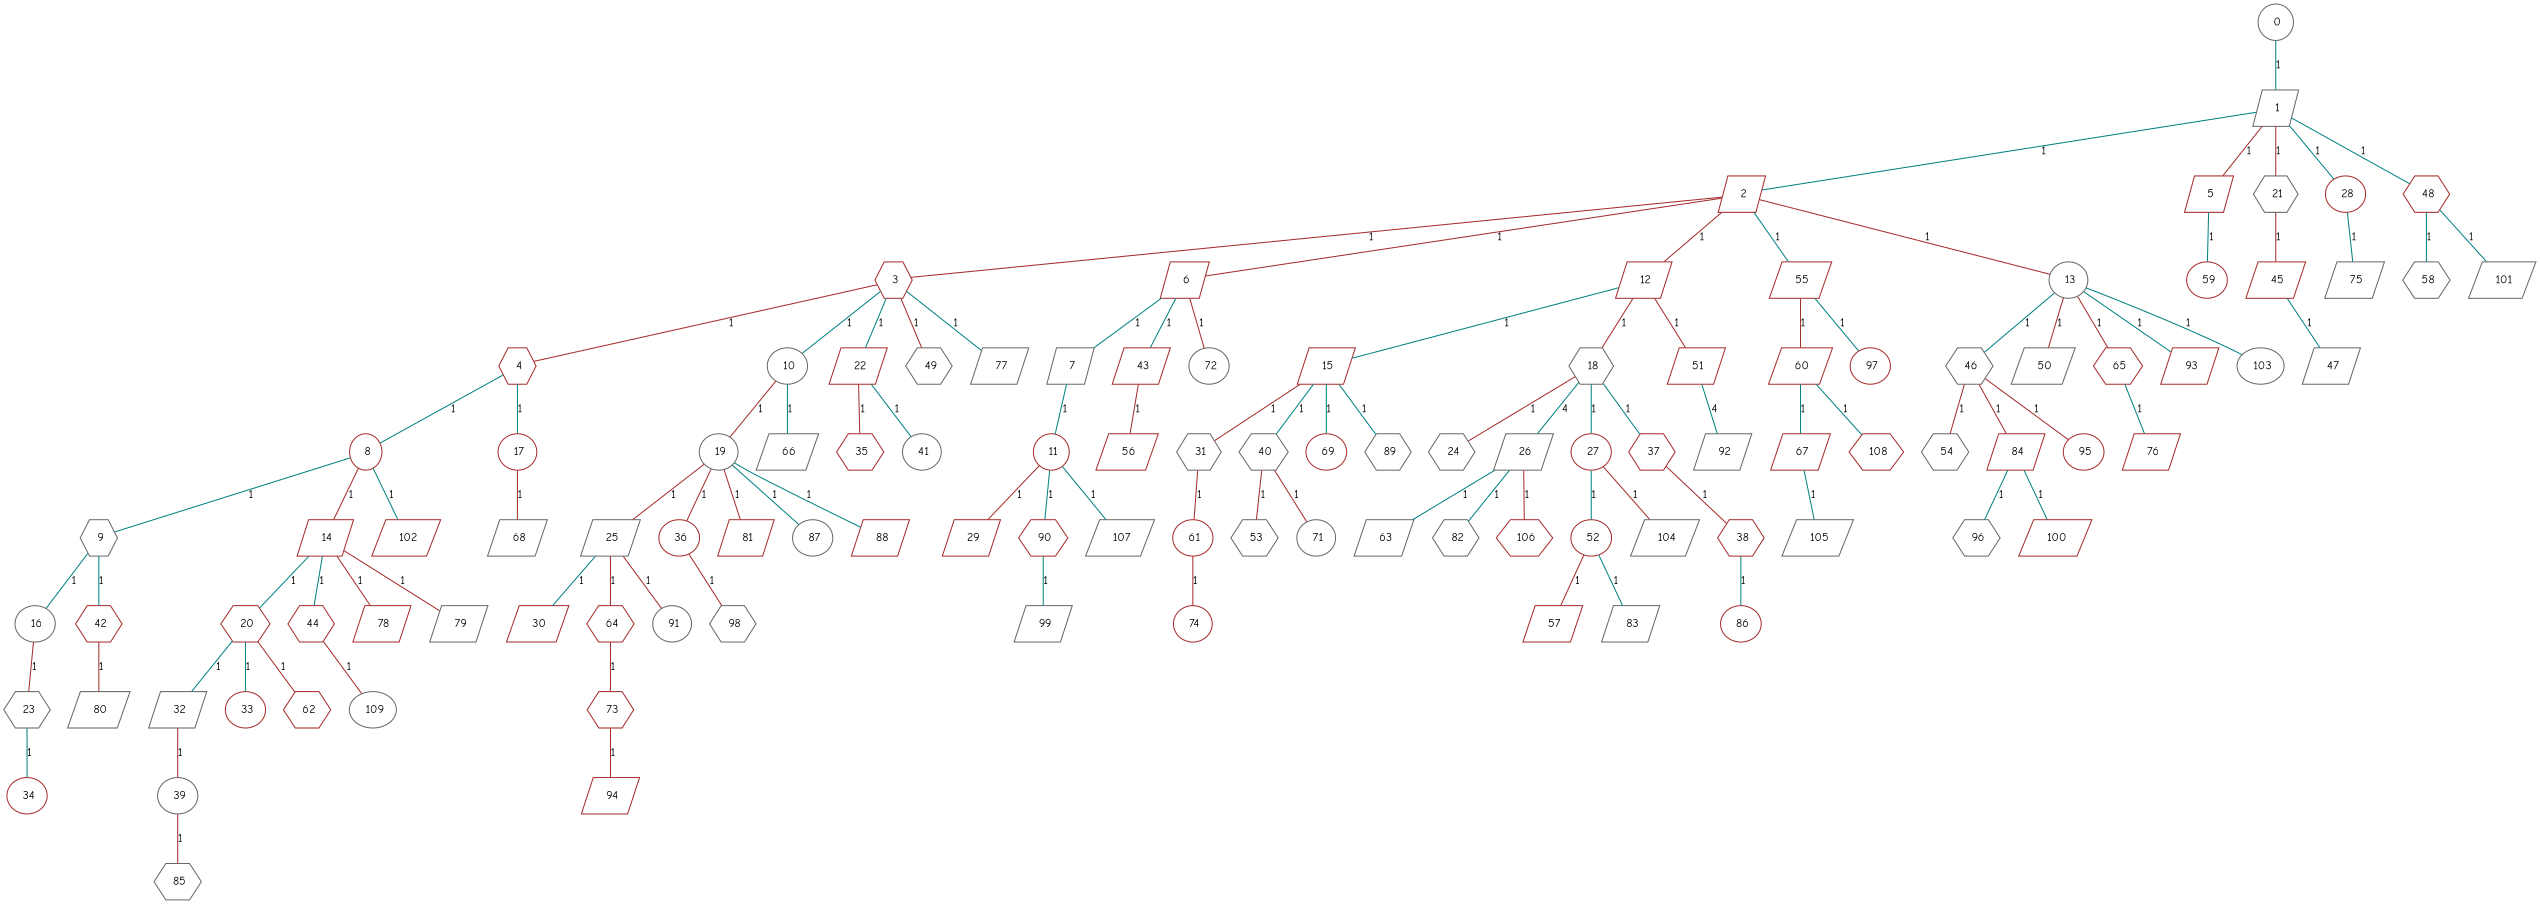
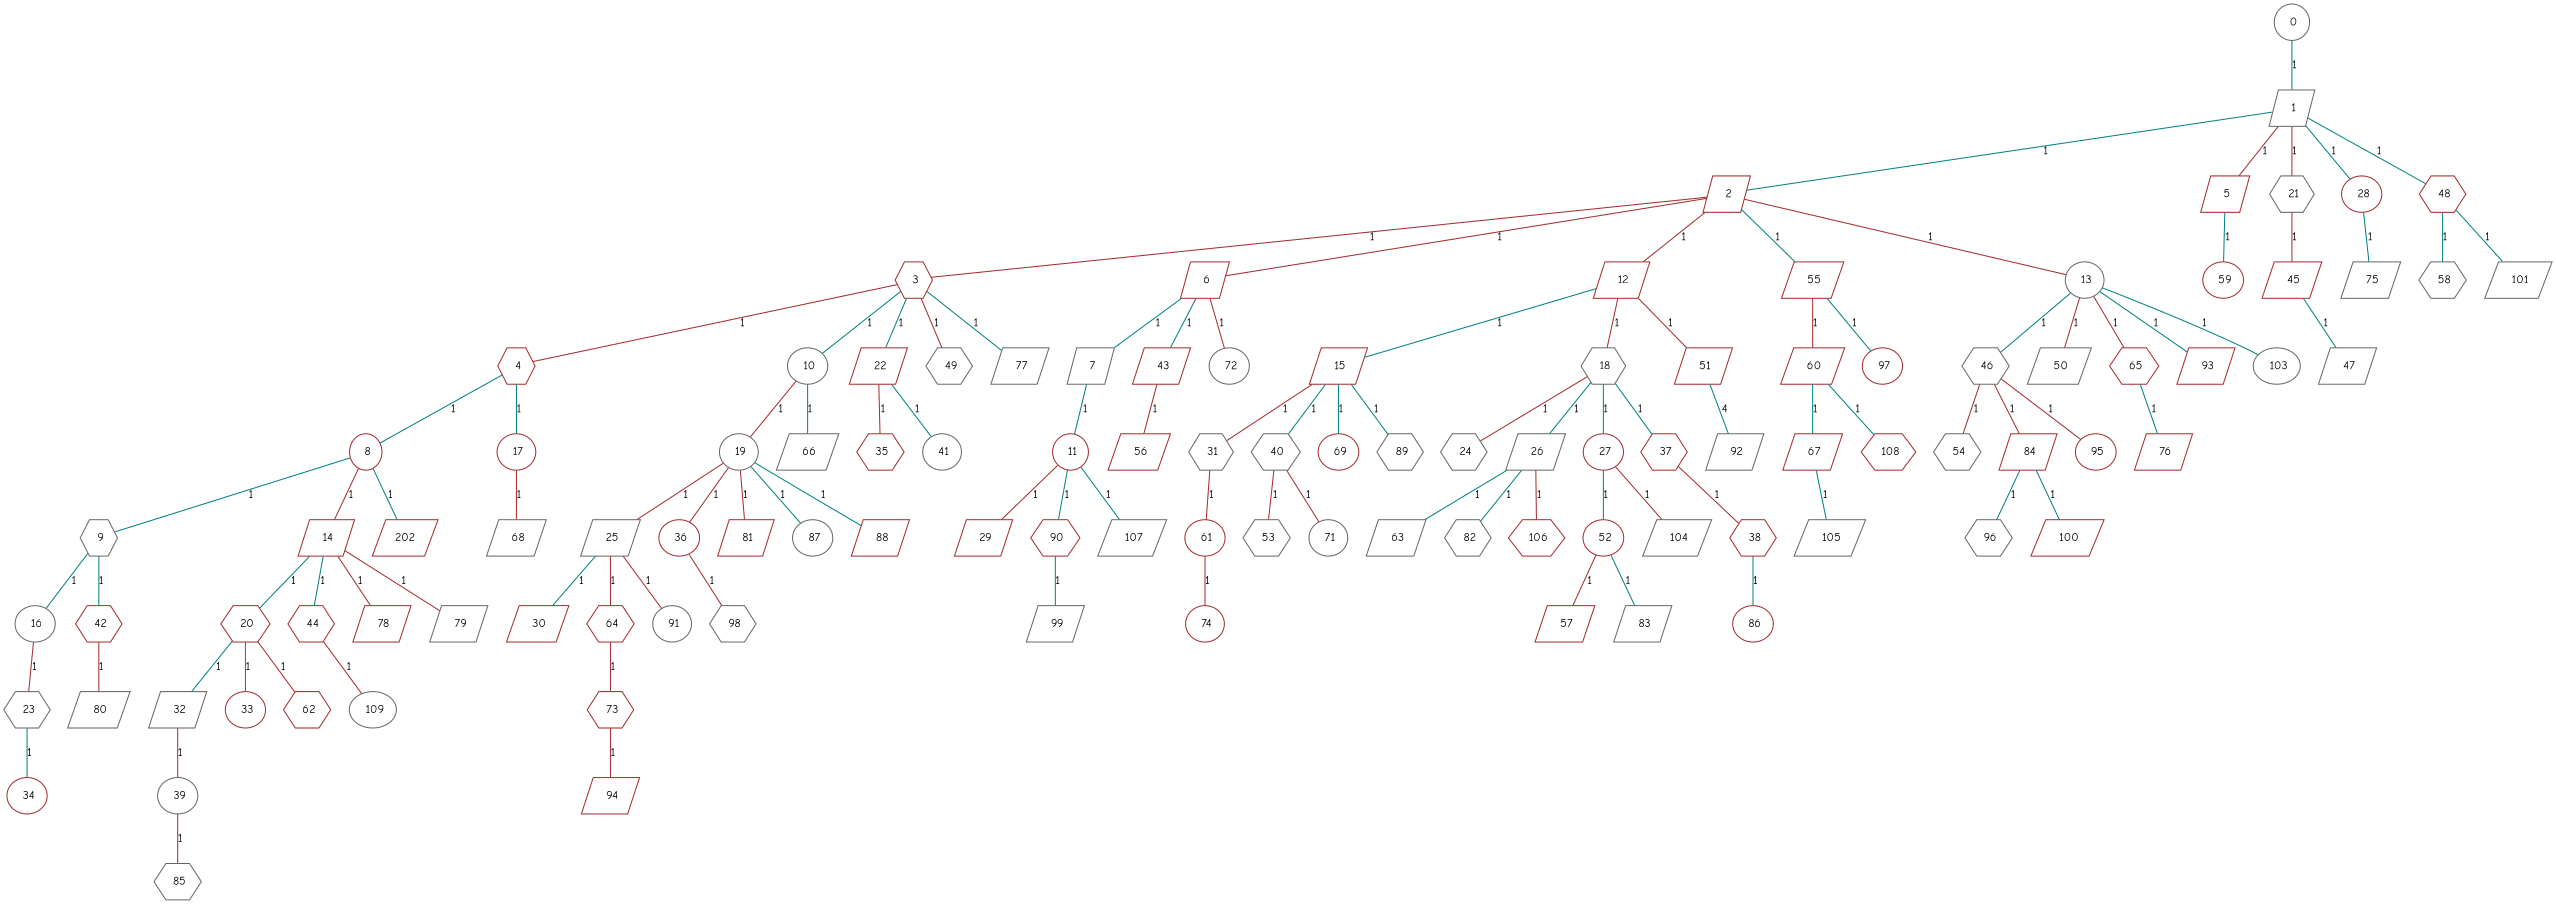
edge "18" -- "26": label "4" -> "1"
node "102": label "102" -> "202"
